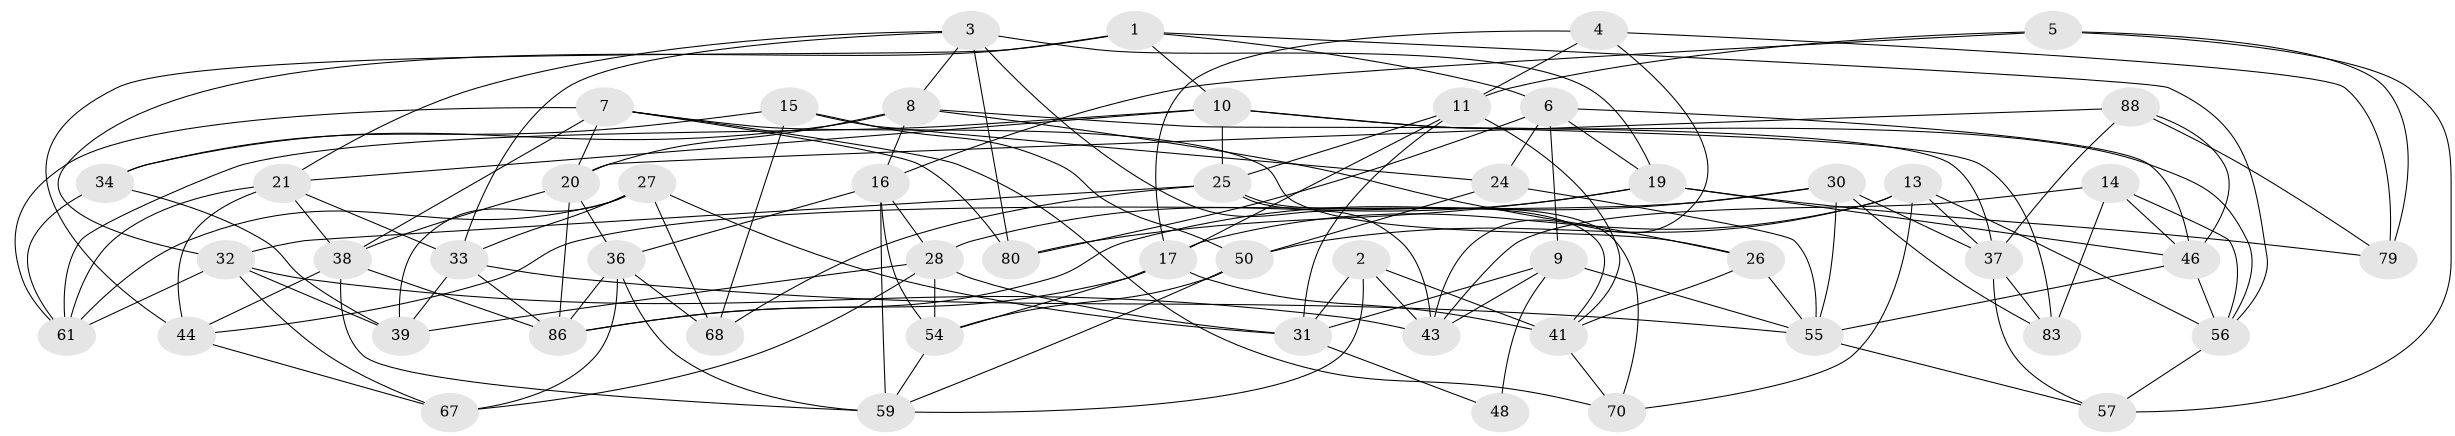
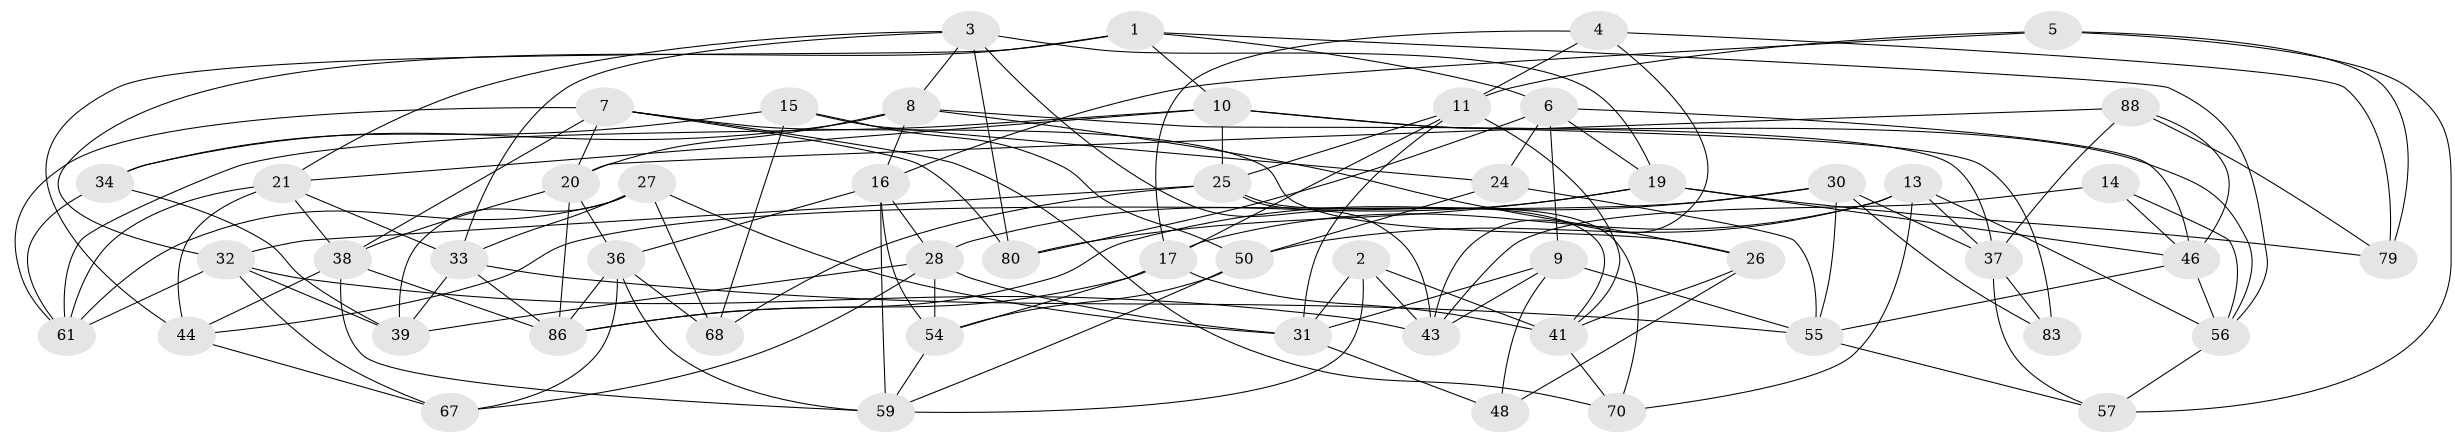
edge "14" -- "83": removed
edge "26" -- "55": now "26" -- "48"
